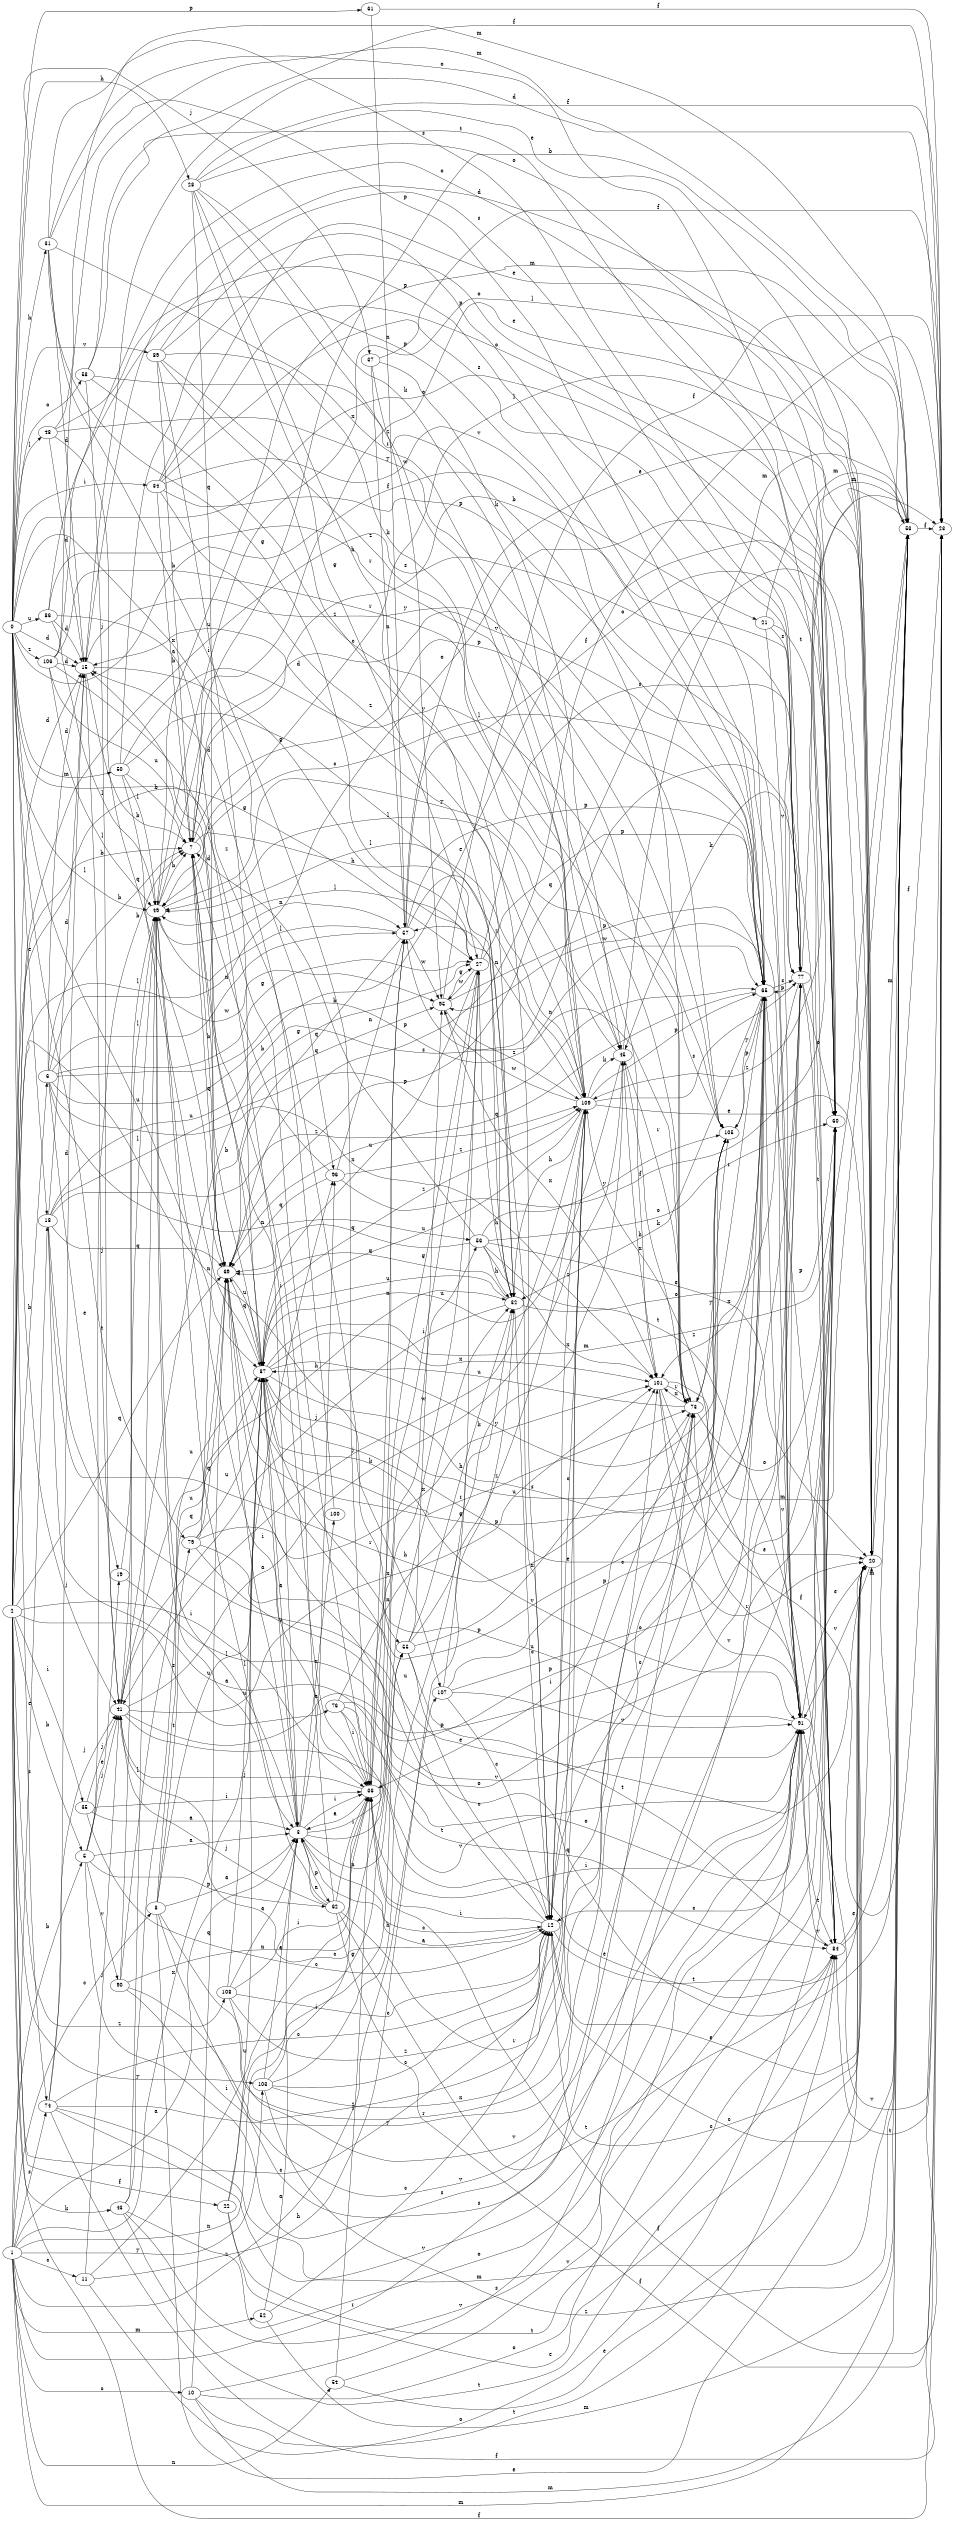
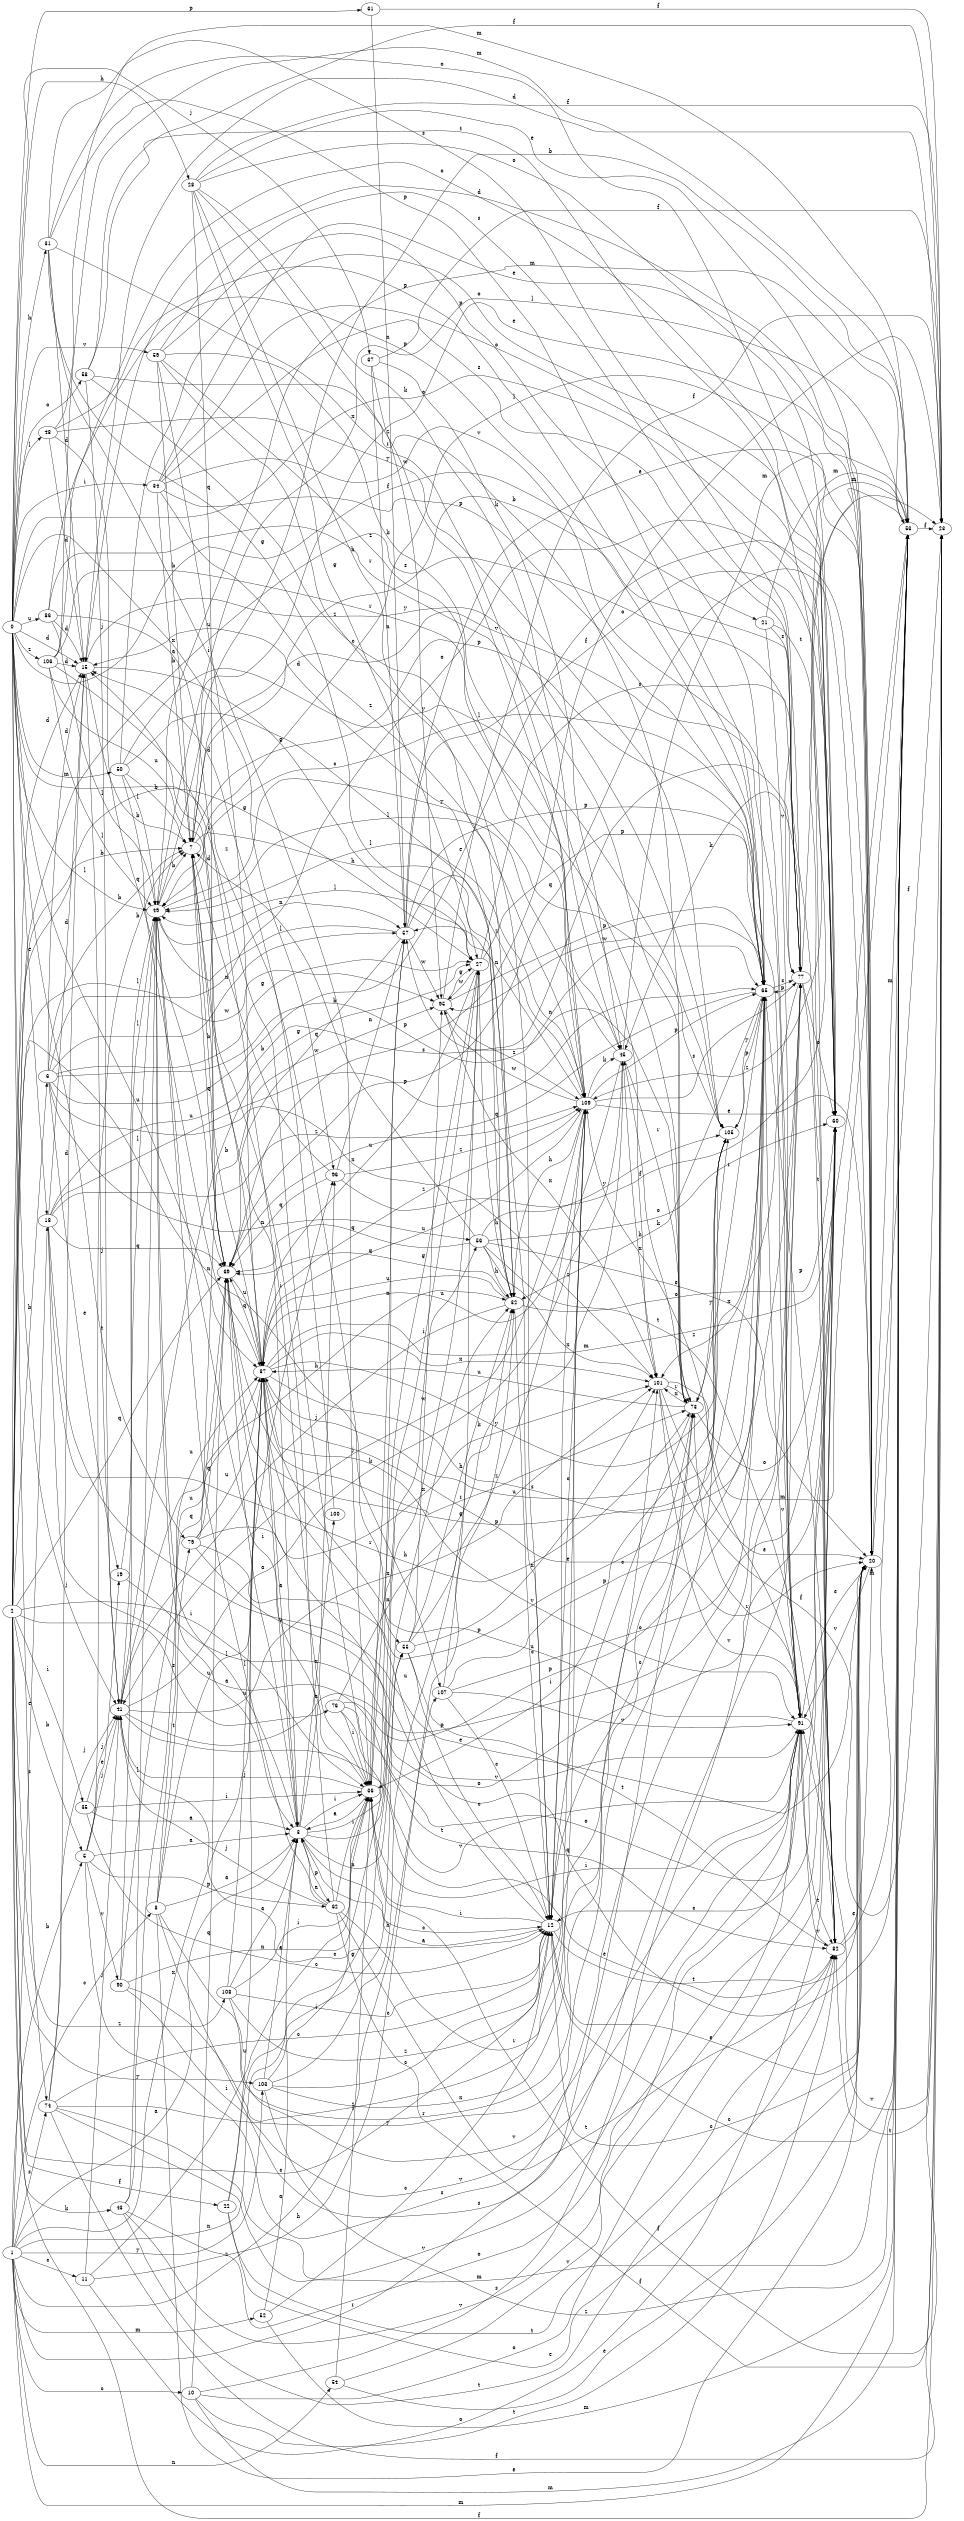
node "89": label "89" -> "59"
edge "79" -> "95": label "q" -> "w"
node "84": label "84" -> "82"
